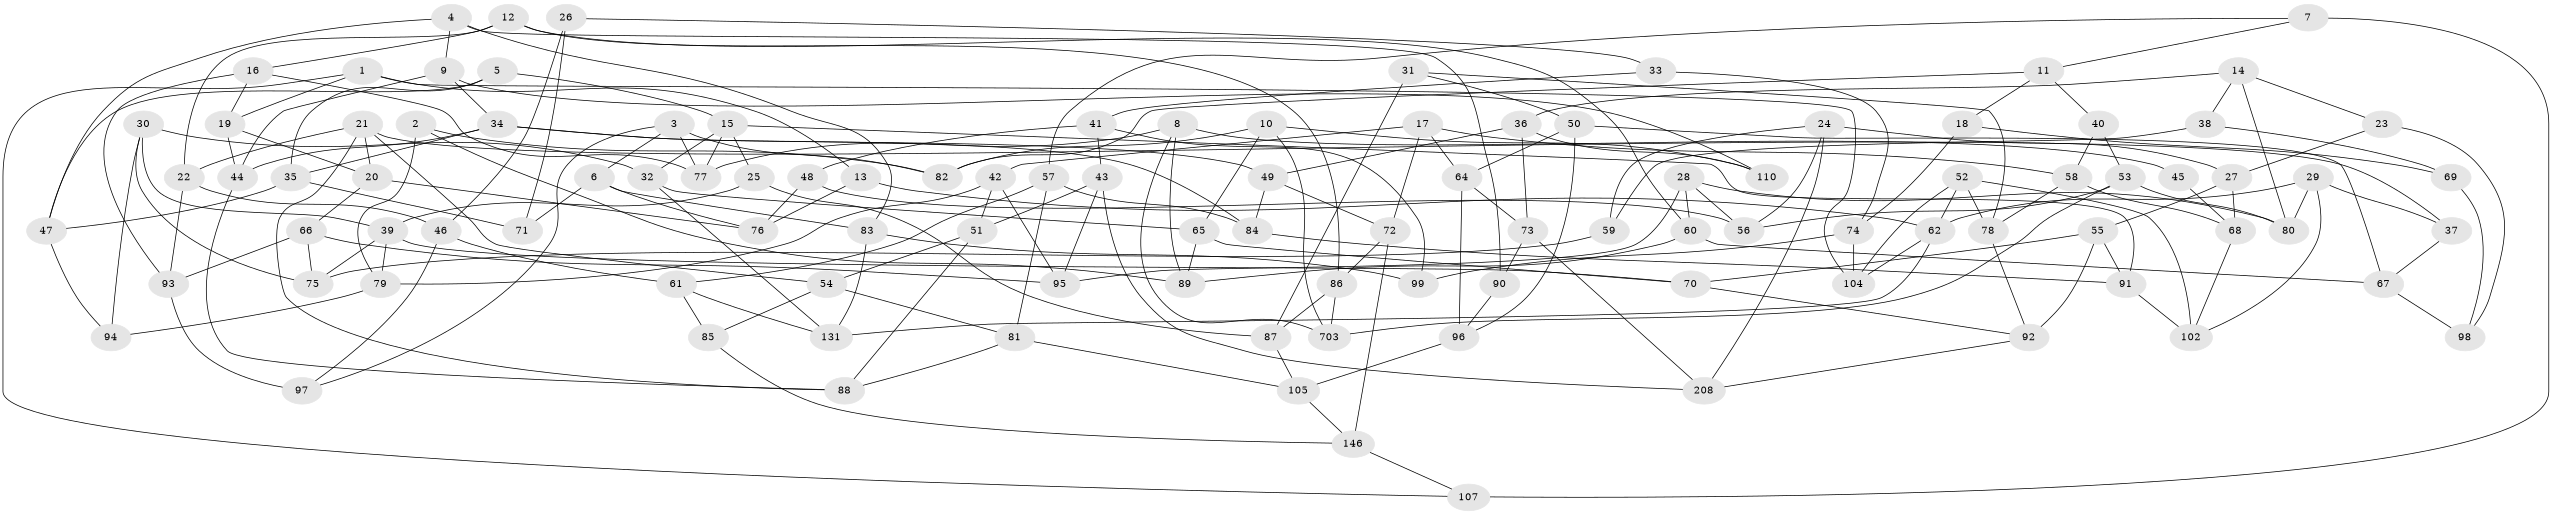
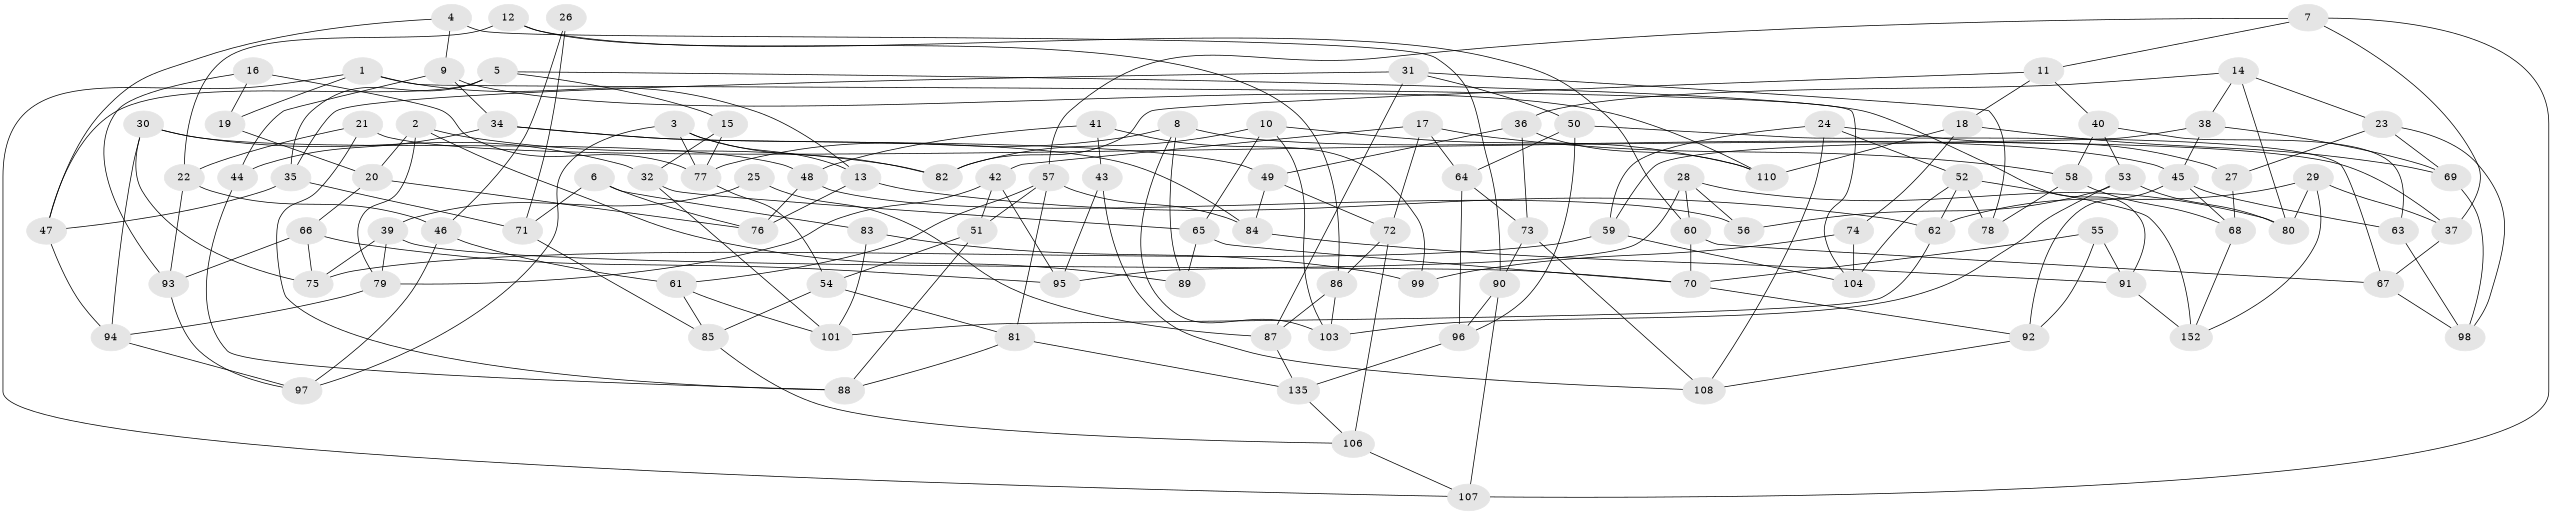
edge "12" -- "16": removed
node "33": removed
edge "4" -- "83": removed
edge "7" -- "37": added
edge "3" -- "6": now "3" -- "13"
edge "34" -- "35": now "31" -- "35"
edge "18" -- "110": added
edge "19" -- "44": removed
edge "21" -- "20": now "2" -- "20"
edge "15" -- "25": removed
edge "23" -- "69": added
edge "38" -- "45": added
edge "15" -- "91": now "5" -- "91"
edge "24" -- "56": now "24" -- "52"
edge "43" -- "51": now "57" -- "51"
edge "27" -- "55": removed
edge "30" -- "39": now "30" -- "48"
node "63": added
edge "21" -- "54": now "77" -- "54"
edge "62" -- "104": now "59" -- "104"
edge "60" -- "89": now "60" -- "70"
edge "71" -- "85": added
edge "78" -- "92": now "45" -- "92"
node "131": label "131" -> "101"
node "703": label "703" -> "103"
node "102": label "102" -> "152"
edge "94" -- "97": added
node "105": label "105" -> "135"
edge "90" -- "107": added
node "208": label "208" -> "108"
node "146": label "146" -> "106"
